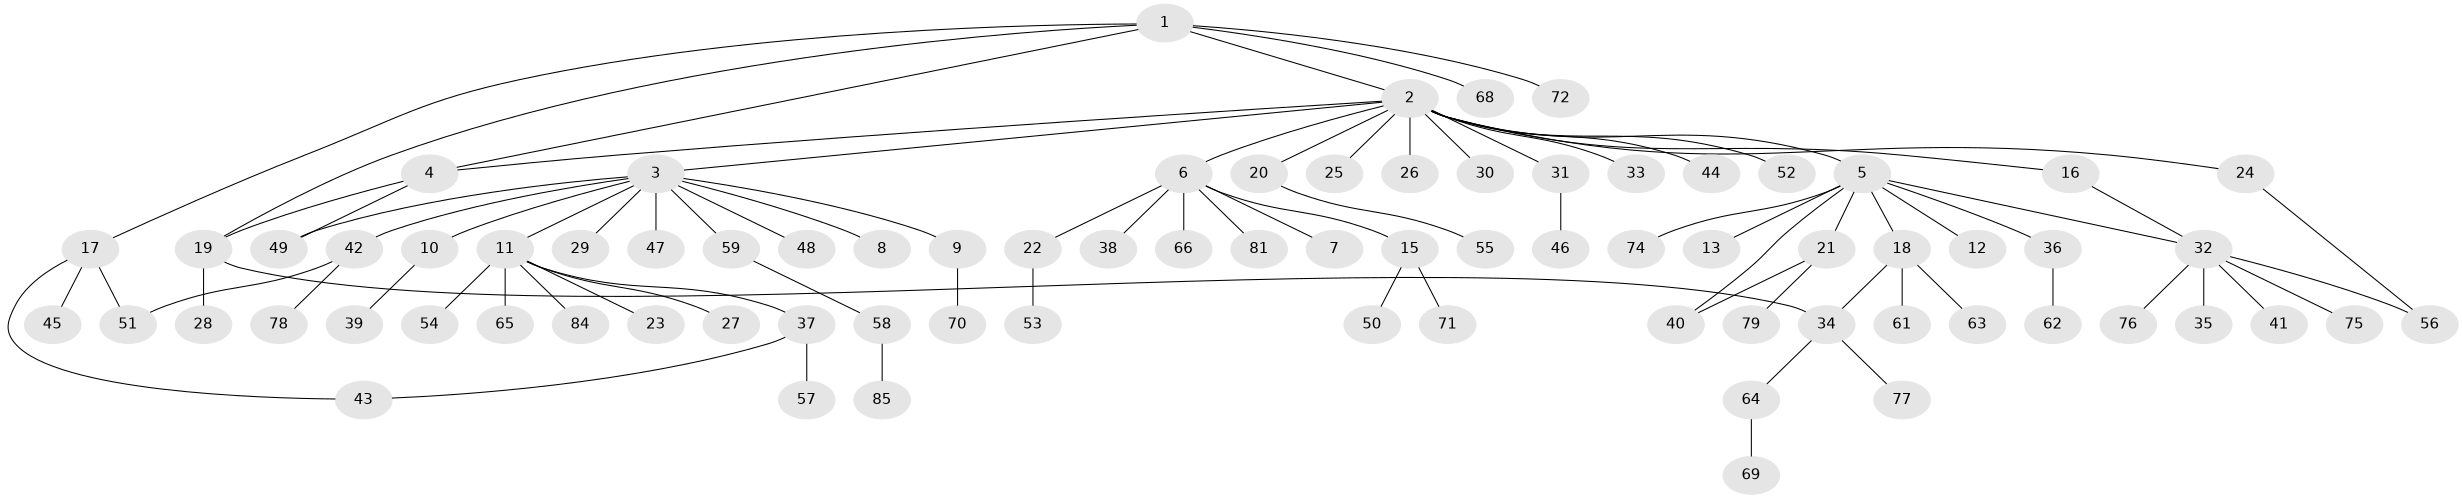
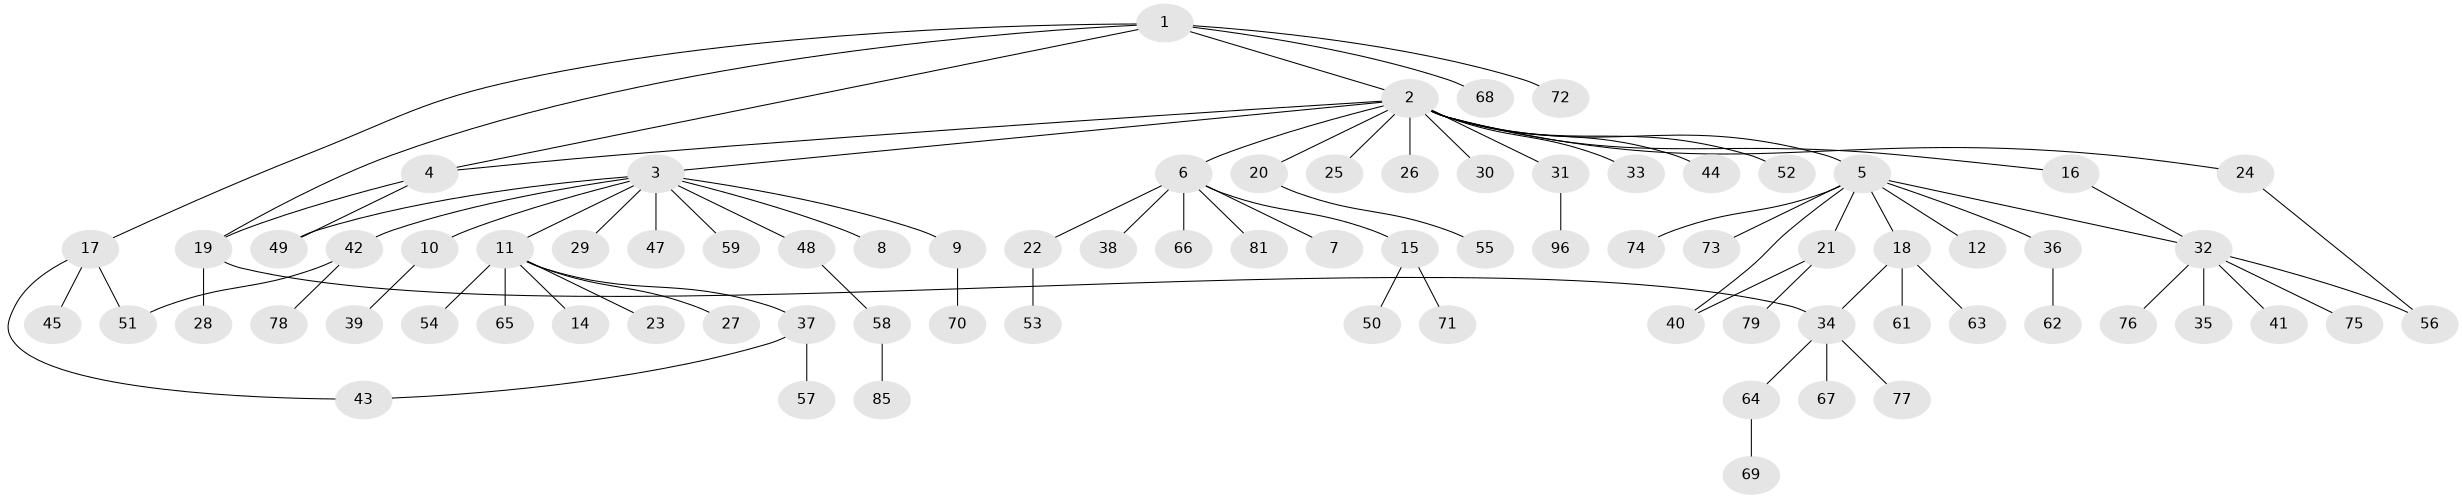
node "46": label "46" -> "96"
node "13": label "13" -> "73"
edge "59" -- "58": now "48" -- "58"
node "84": label "84" -> "14"
node "67": added
